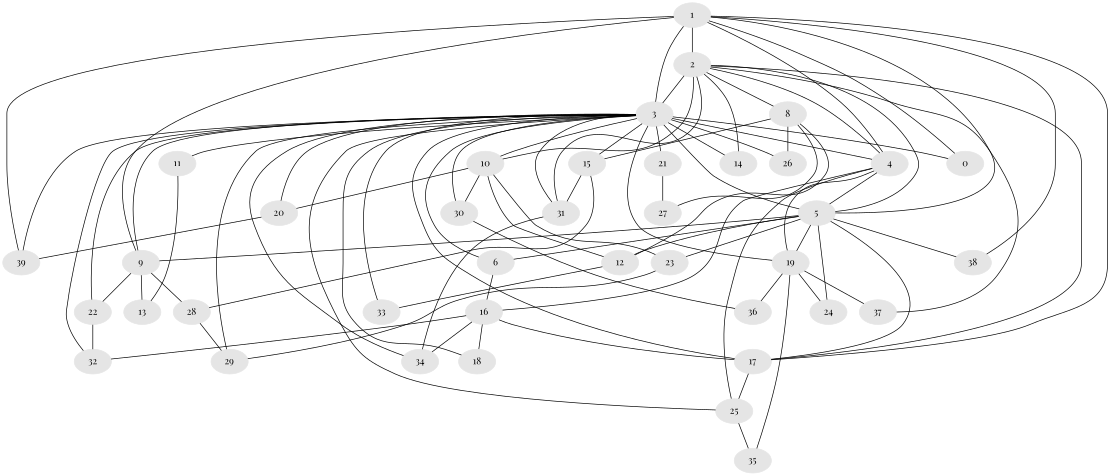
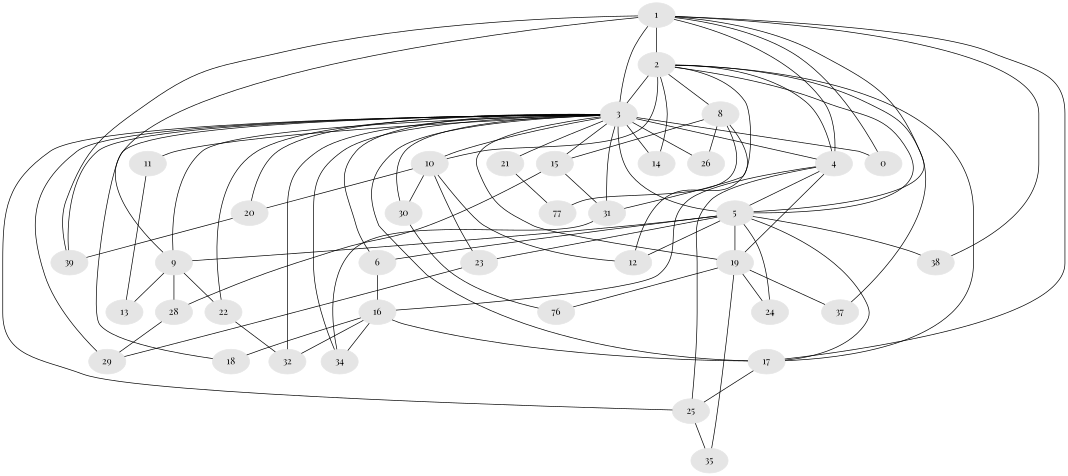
node "27": label "27" -> "77"
node "33": removed
node "36": label "36" -> "76"
